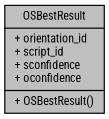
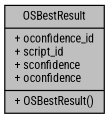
node "OSBestResult": text "+ orientation_id" -> "+ oconfidence_id"
